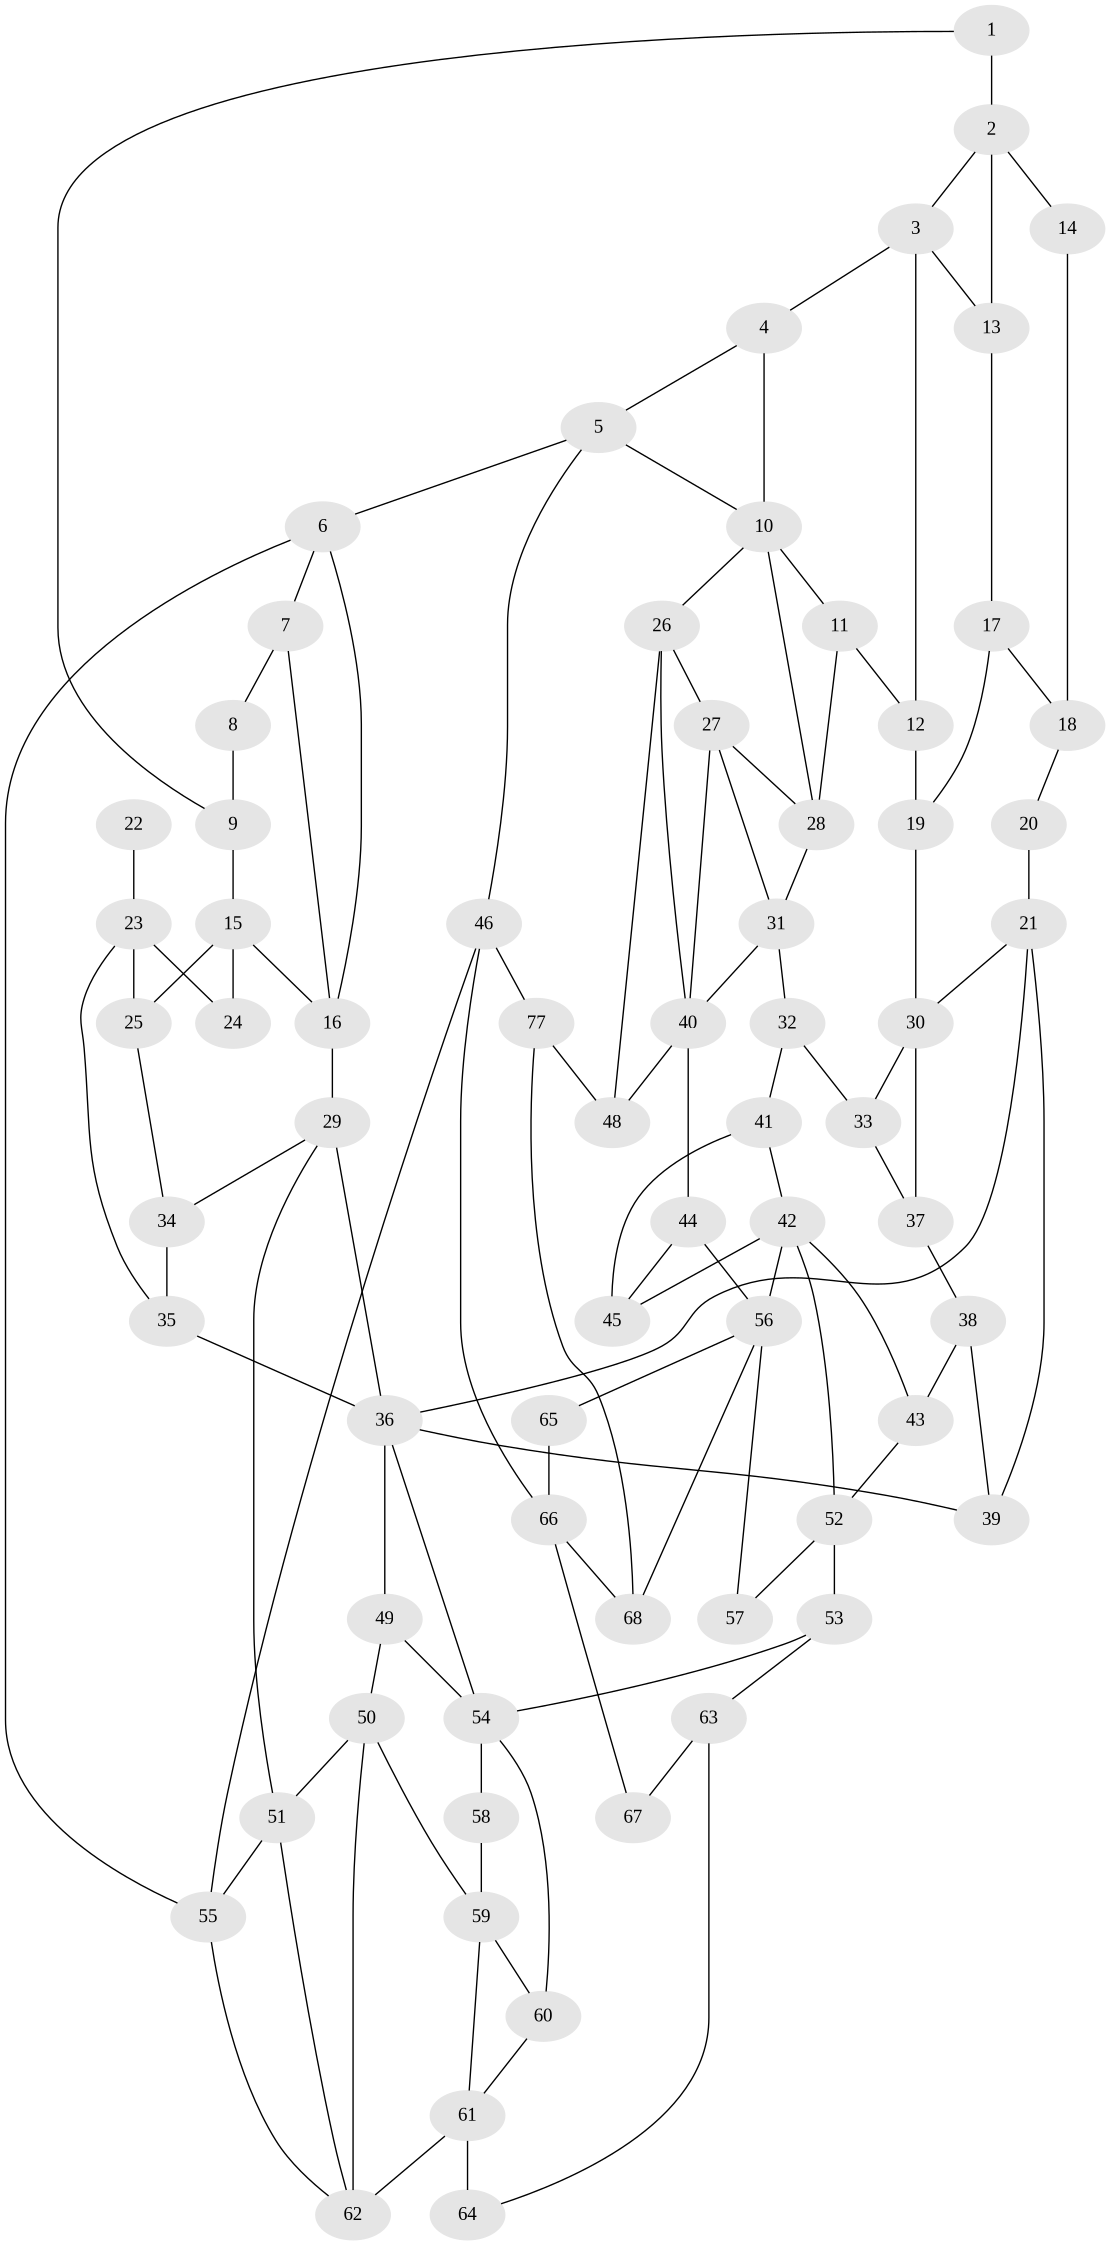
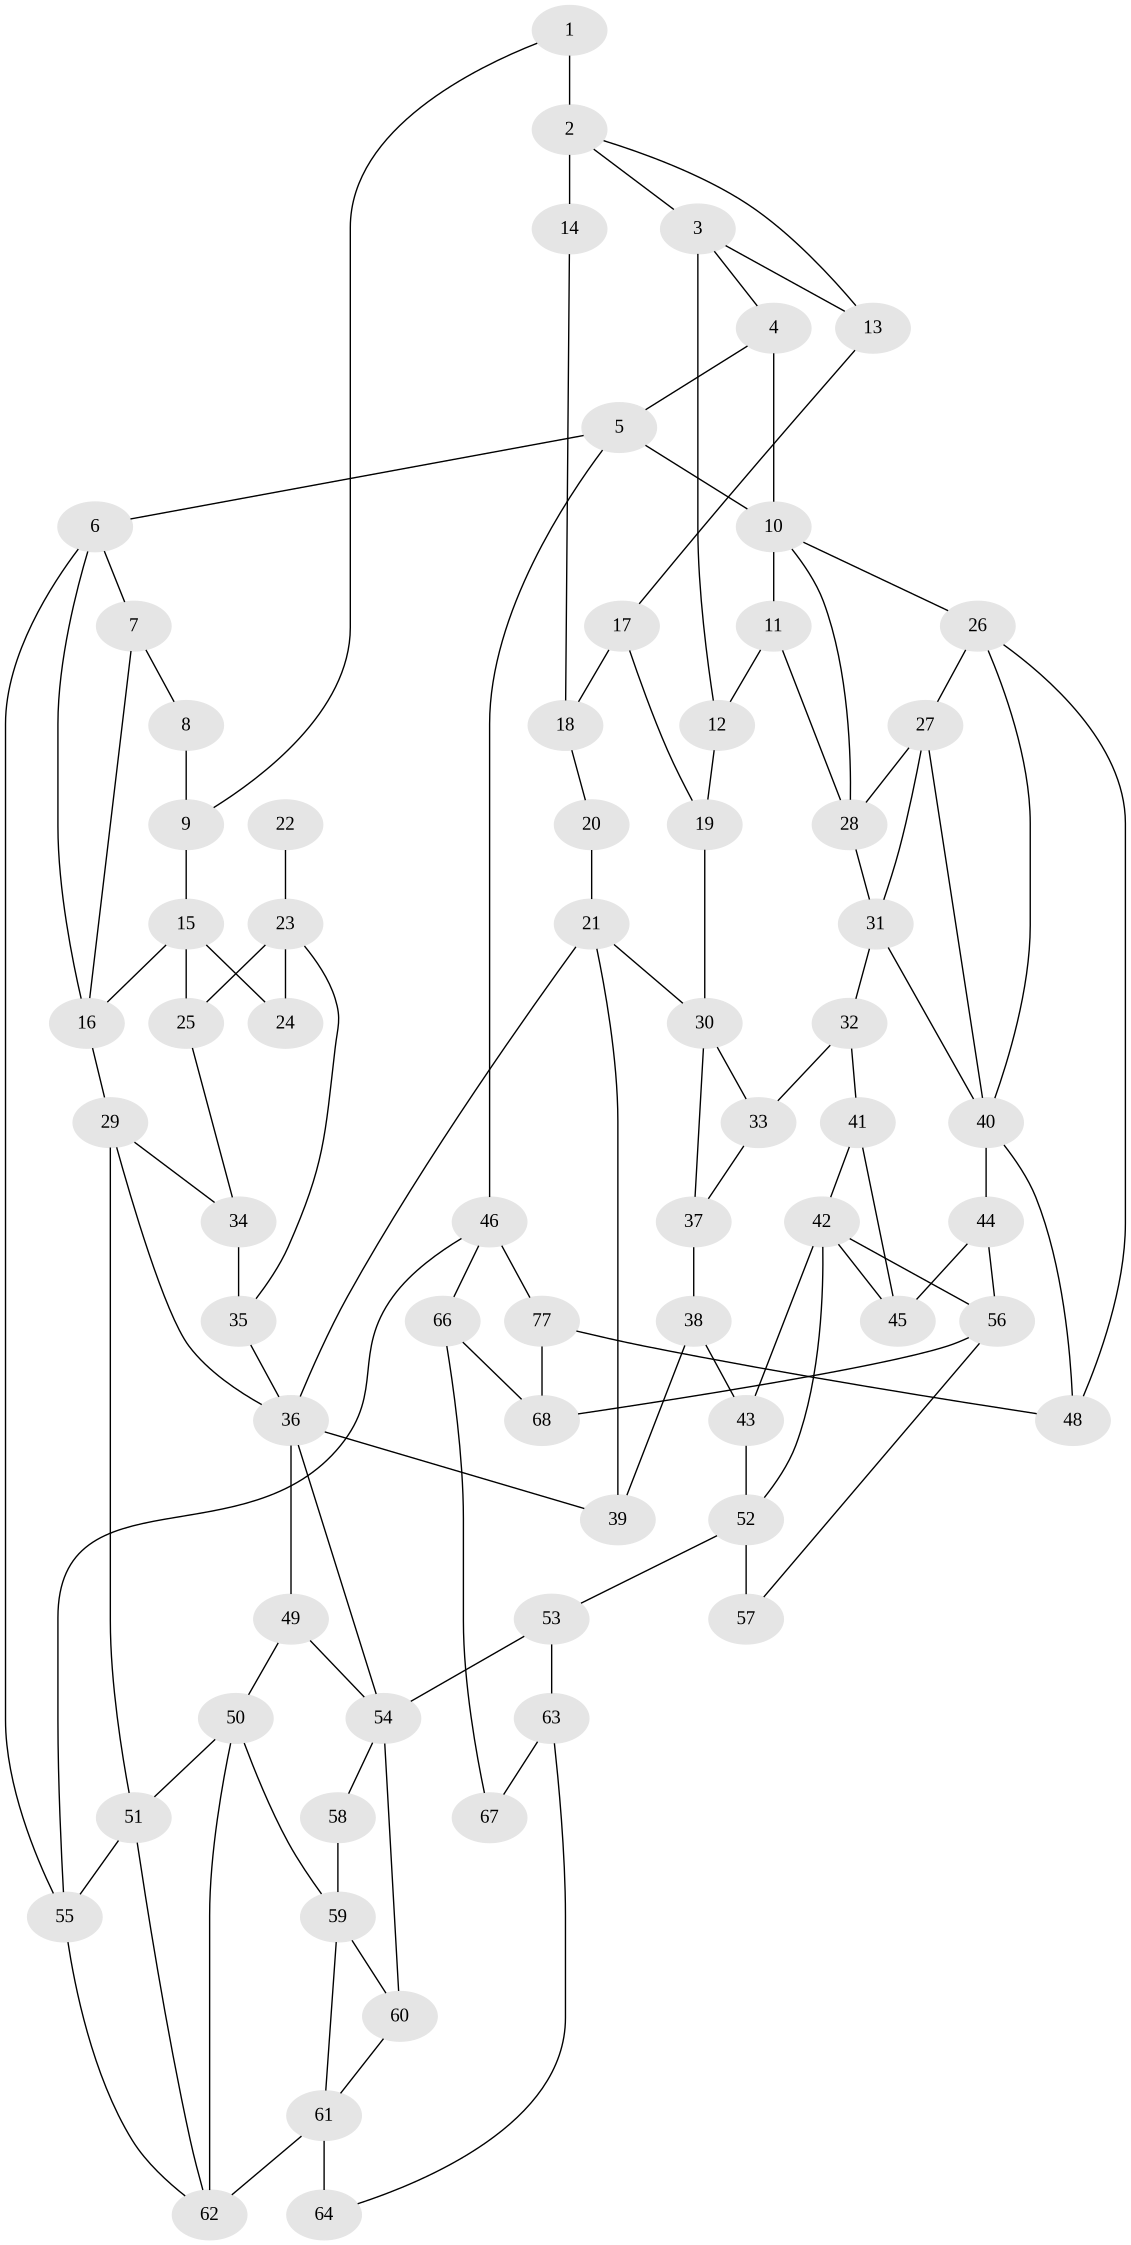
node "65": removed
